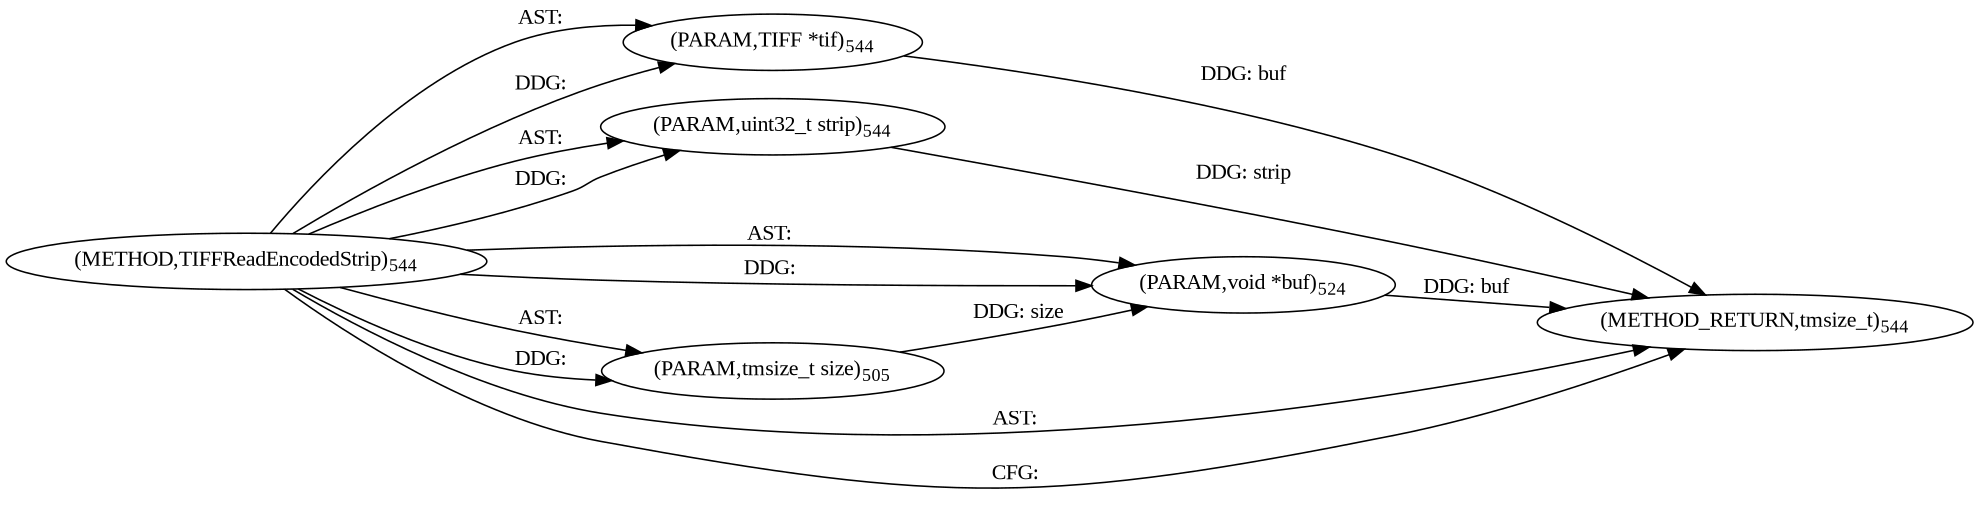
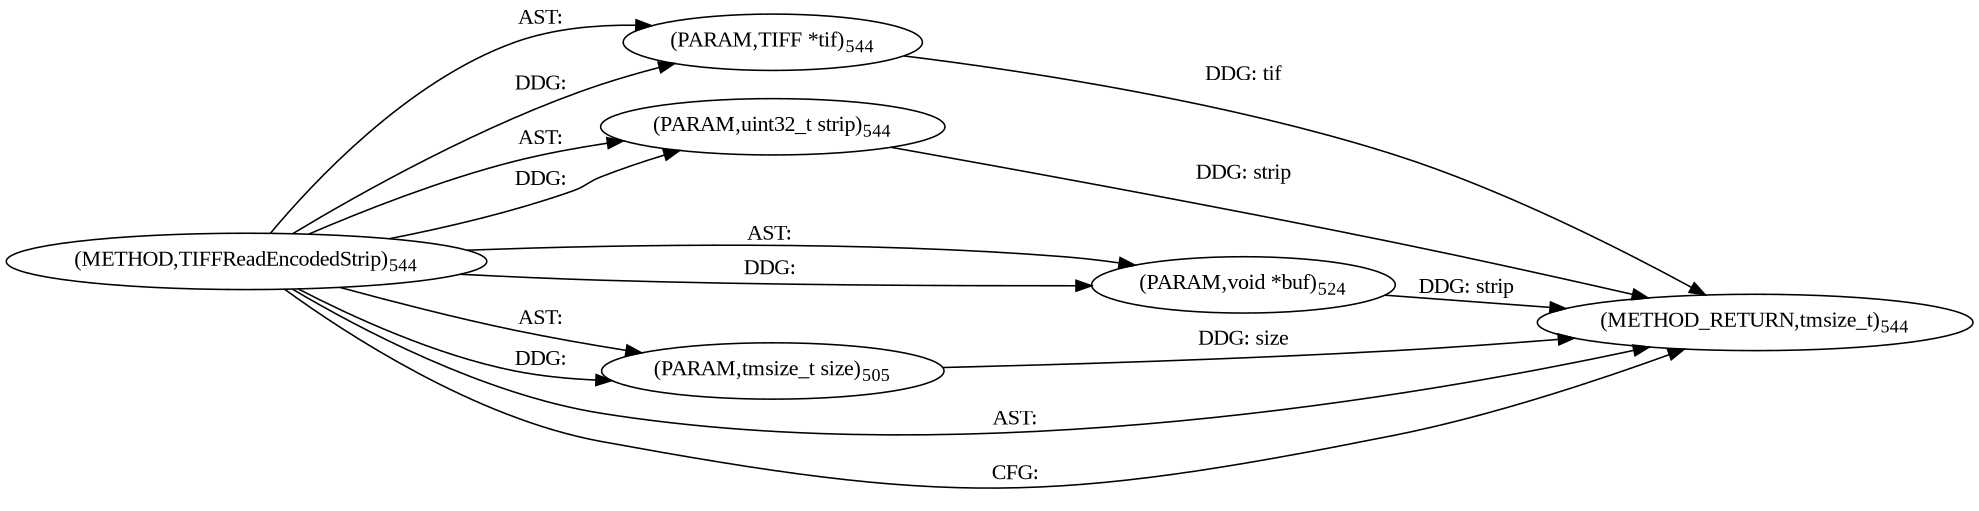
edge "(PARAM,TIFF *tif)" -> "(METHOD_RETURN,tmsize_t)": label "DDG: buf" -> "DDG: tif"
edge "(PARAM,void *buf)" -> "(METHOD_RETURN,tmsize_t)": label "DDG: buf" -> "DDG: strip"
edge "(PARAM,tmsize_t size)" -> "(PARAM,void *buf)": now "(PARAM,tmsize_t size)" -> "(METHOD_RETURN,tmsize_t)"
